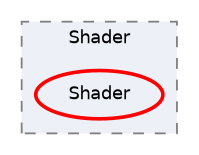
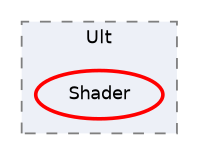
cluster "Shader": label "Shader" -> "Ult"
